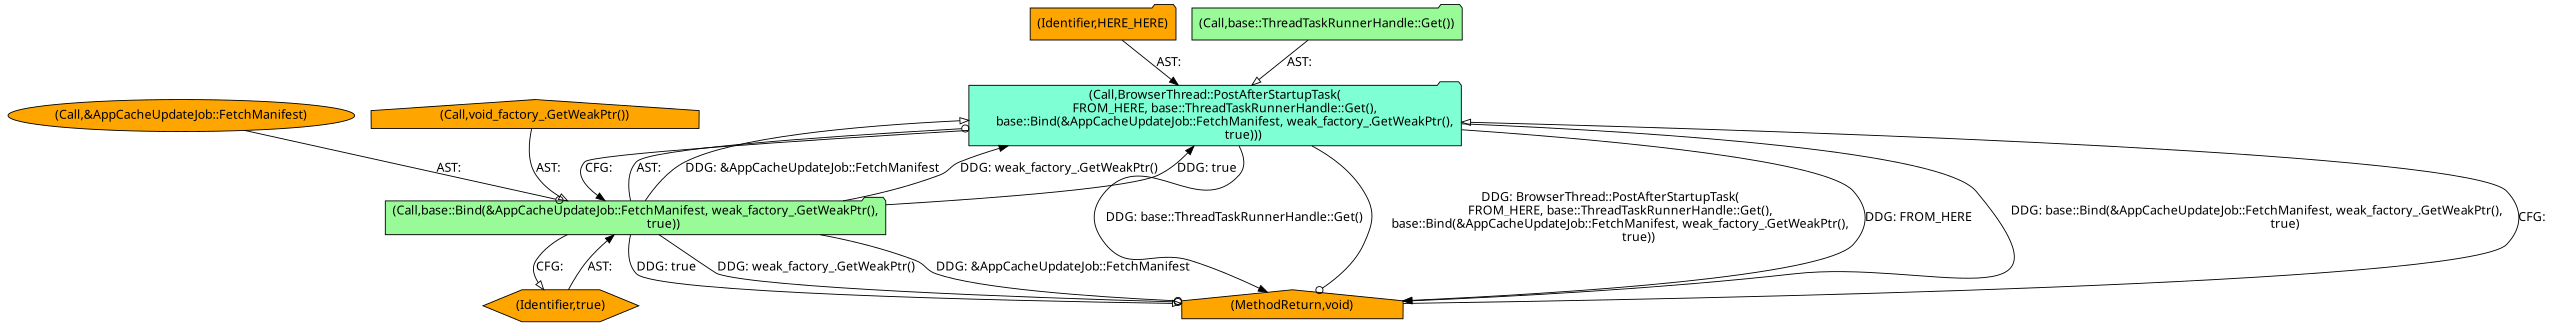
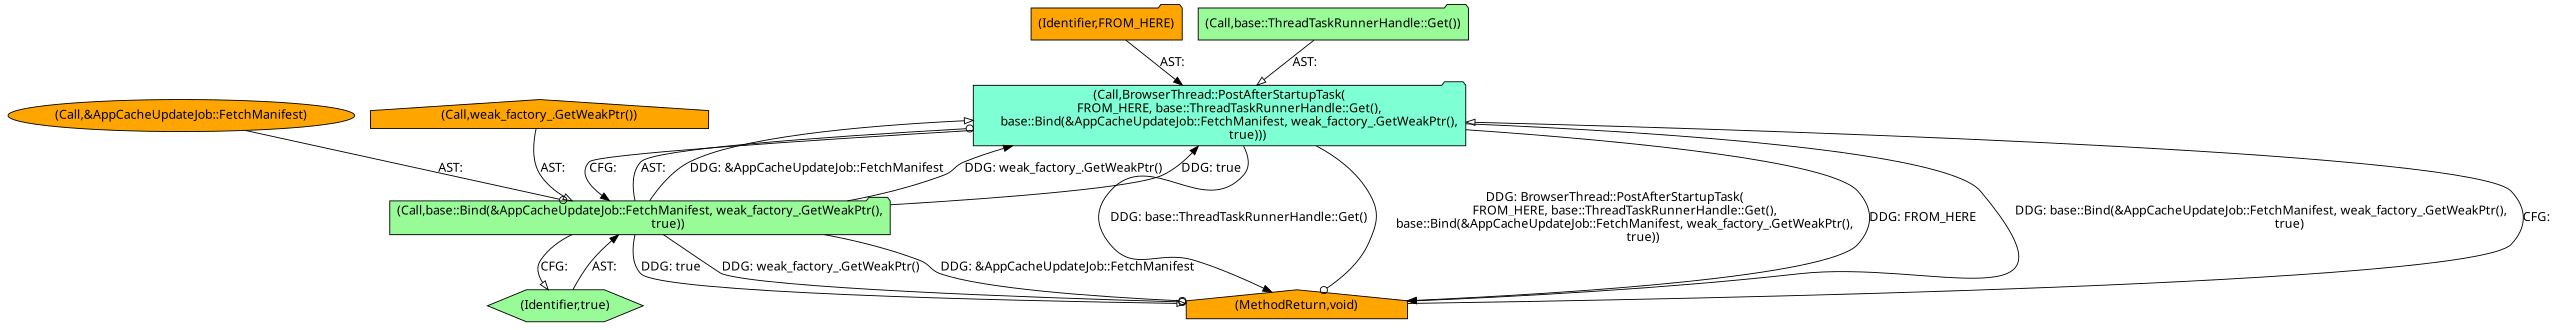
node "(Identifier,HERE_HERE)": label "(Identifier,HERE_HERE)" -> "(Identifier,FROM_HERE)"
node "(Call,void_factory_.GetWeakPtr())": label "(Call,void_factory_.GetWeakPtr())" -> "(Call,weak_factory_.GetWeakPtr())"
node "(Identifier,true)": fillcolor orange -> palegreen
